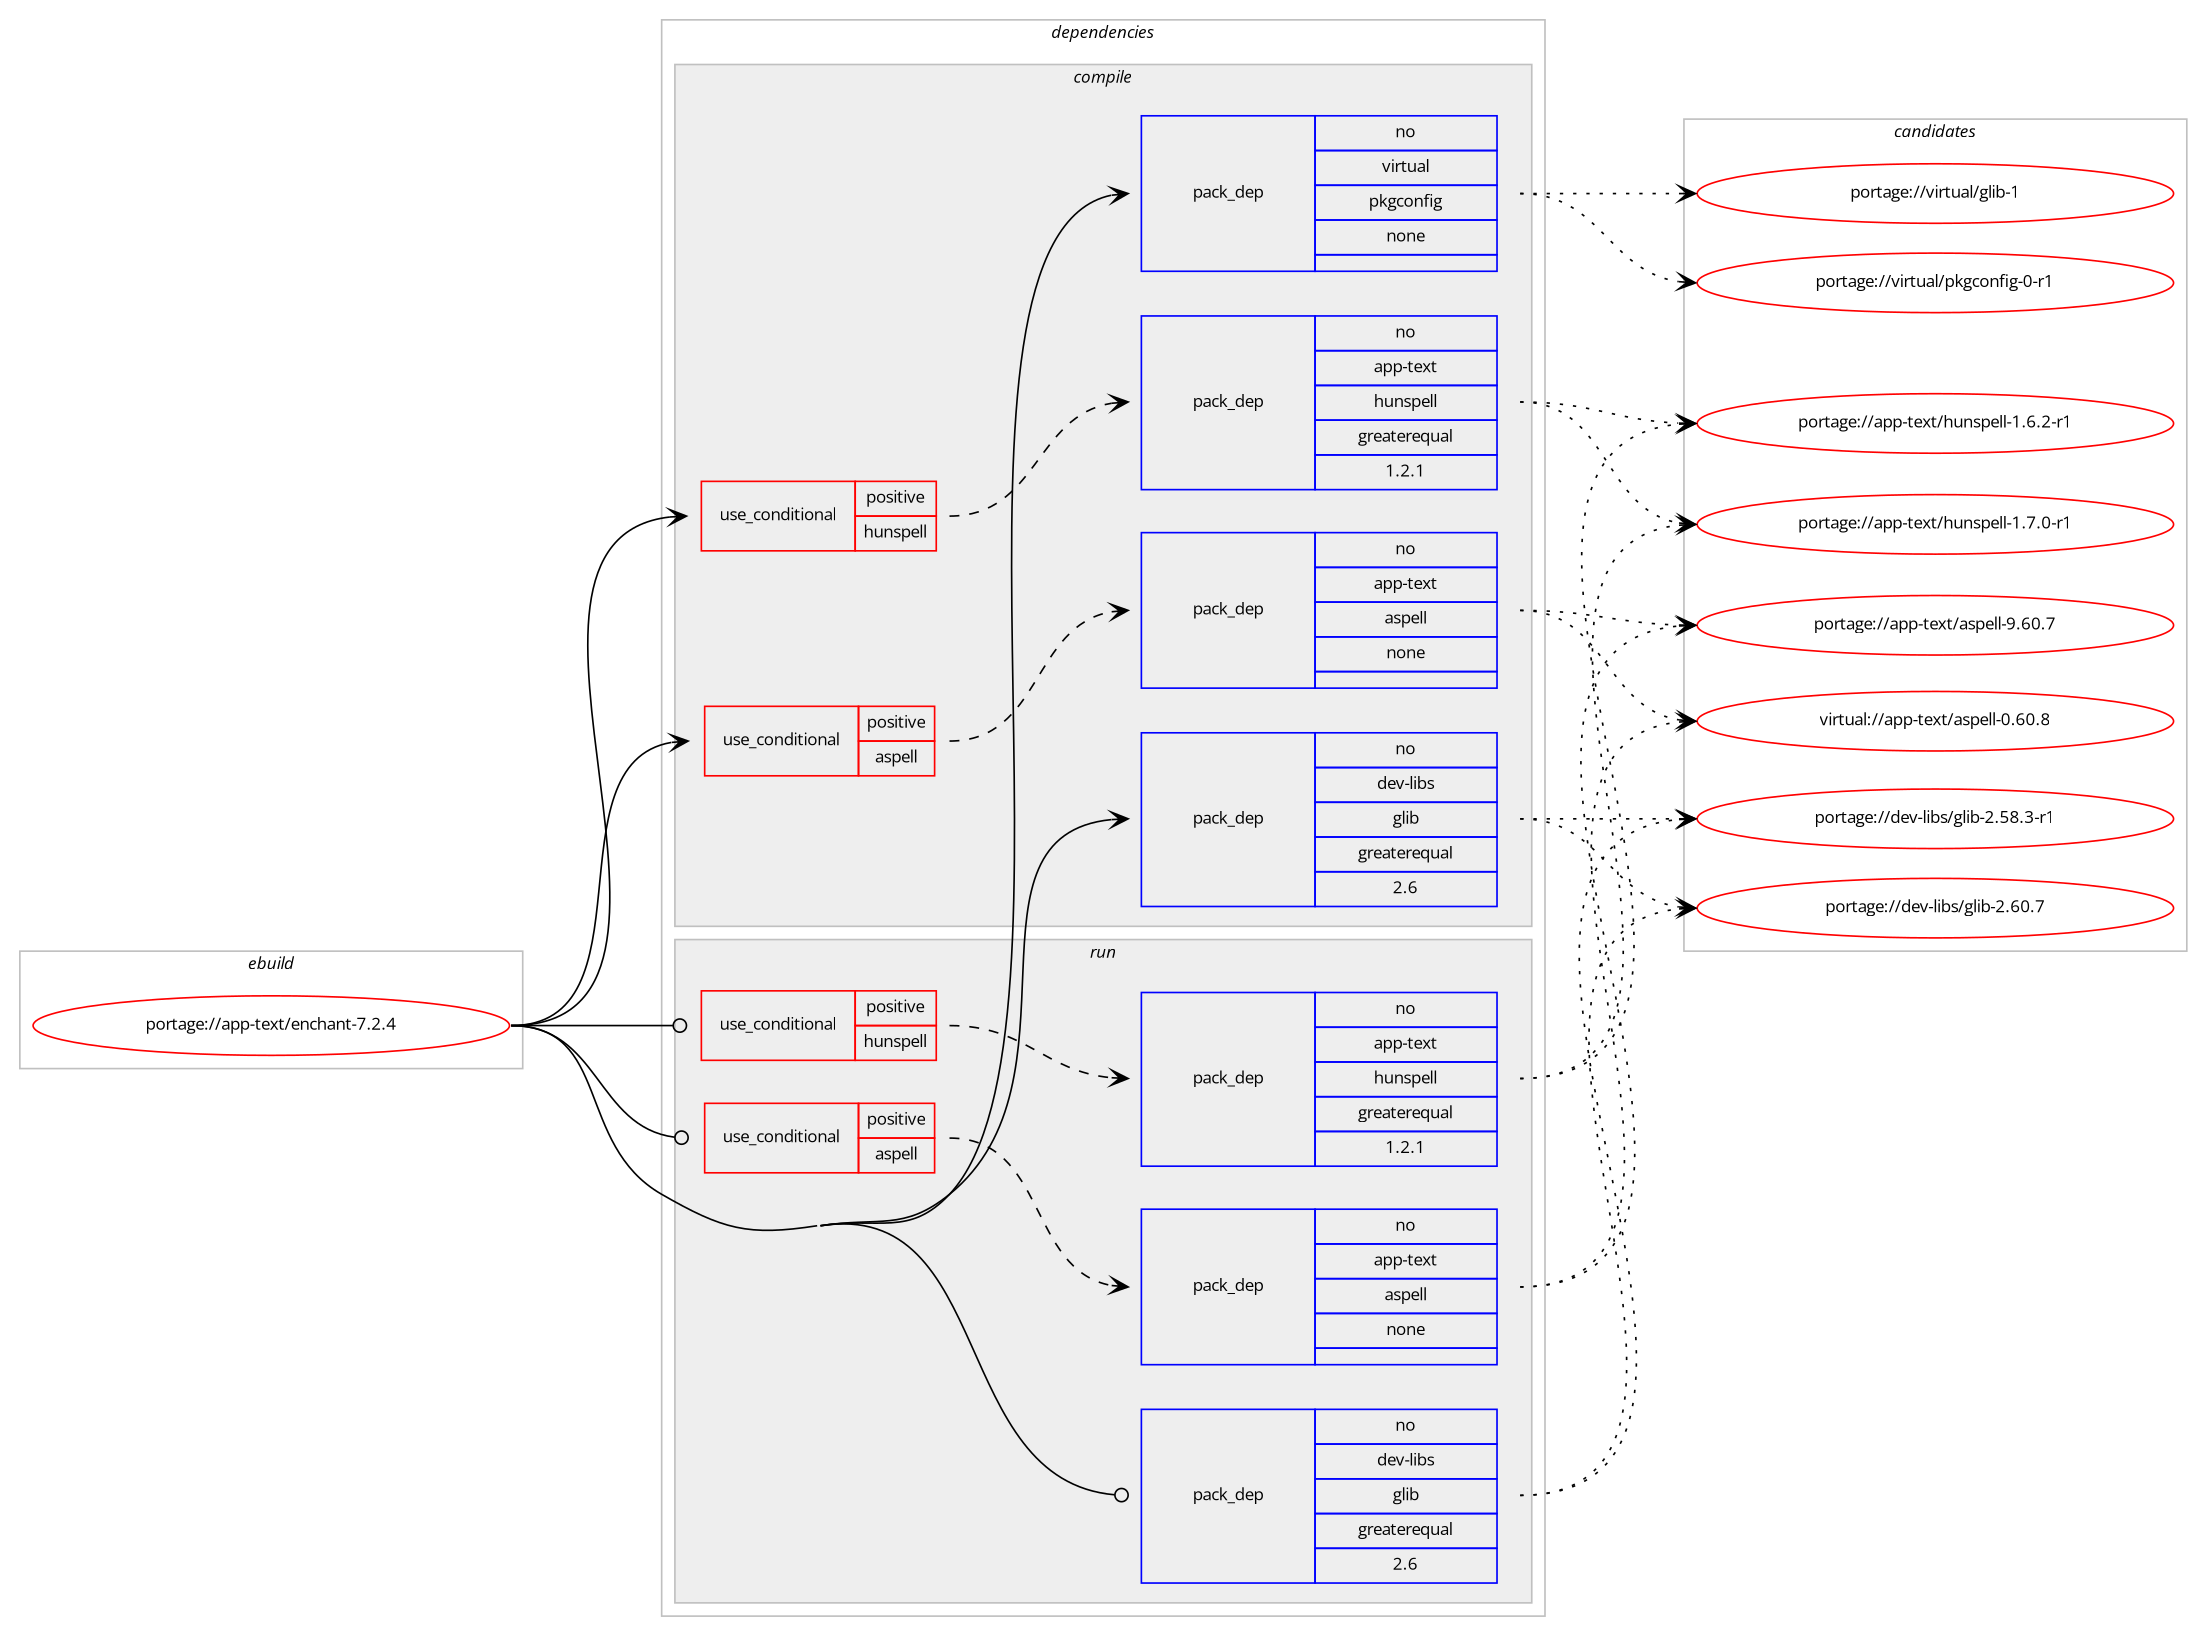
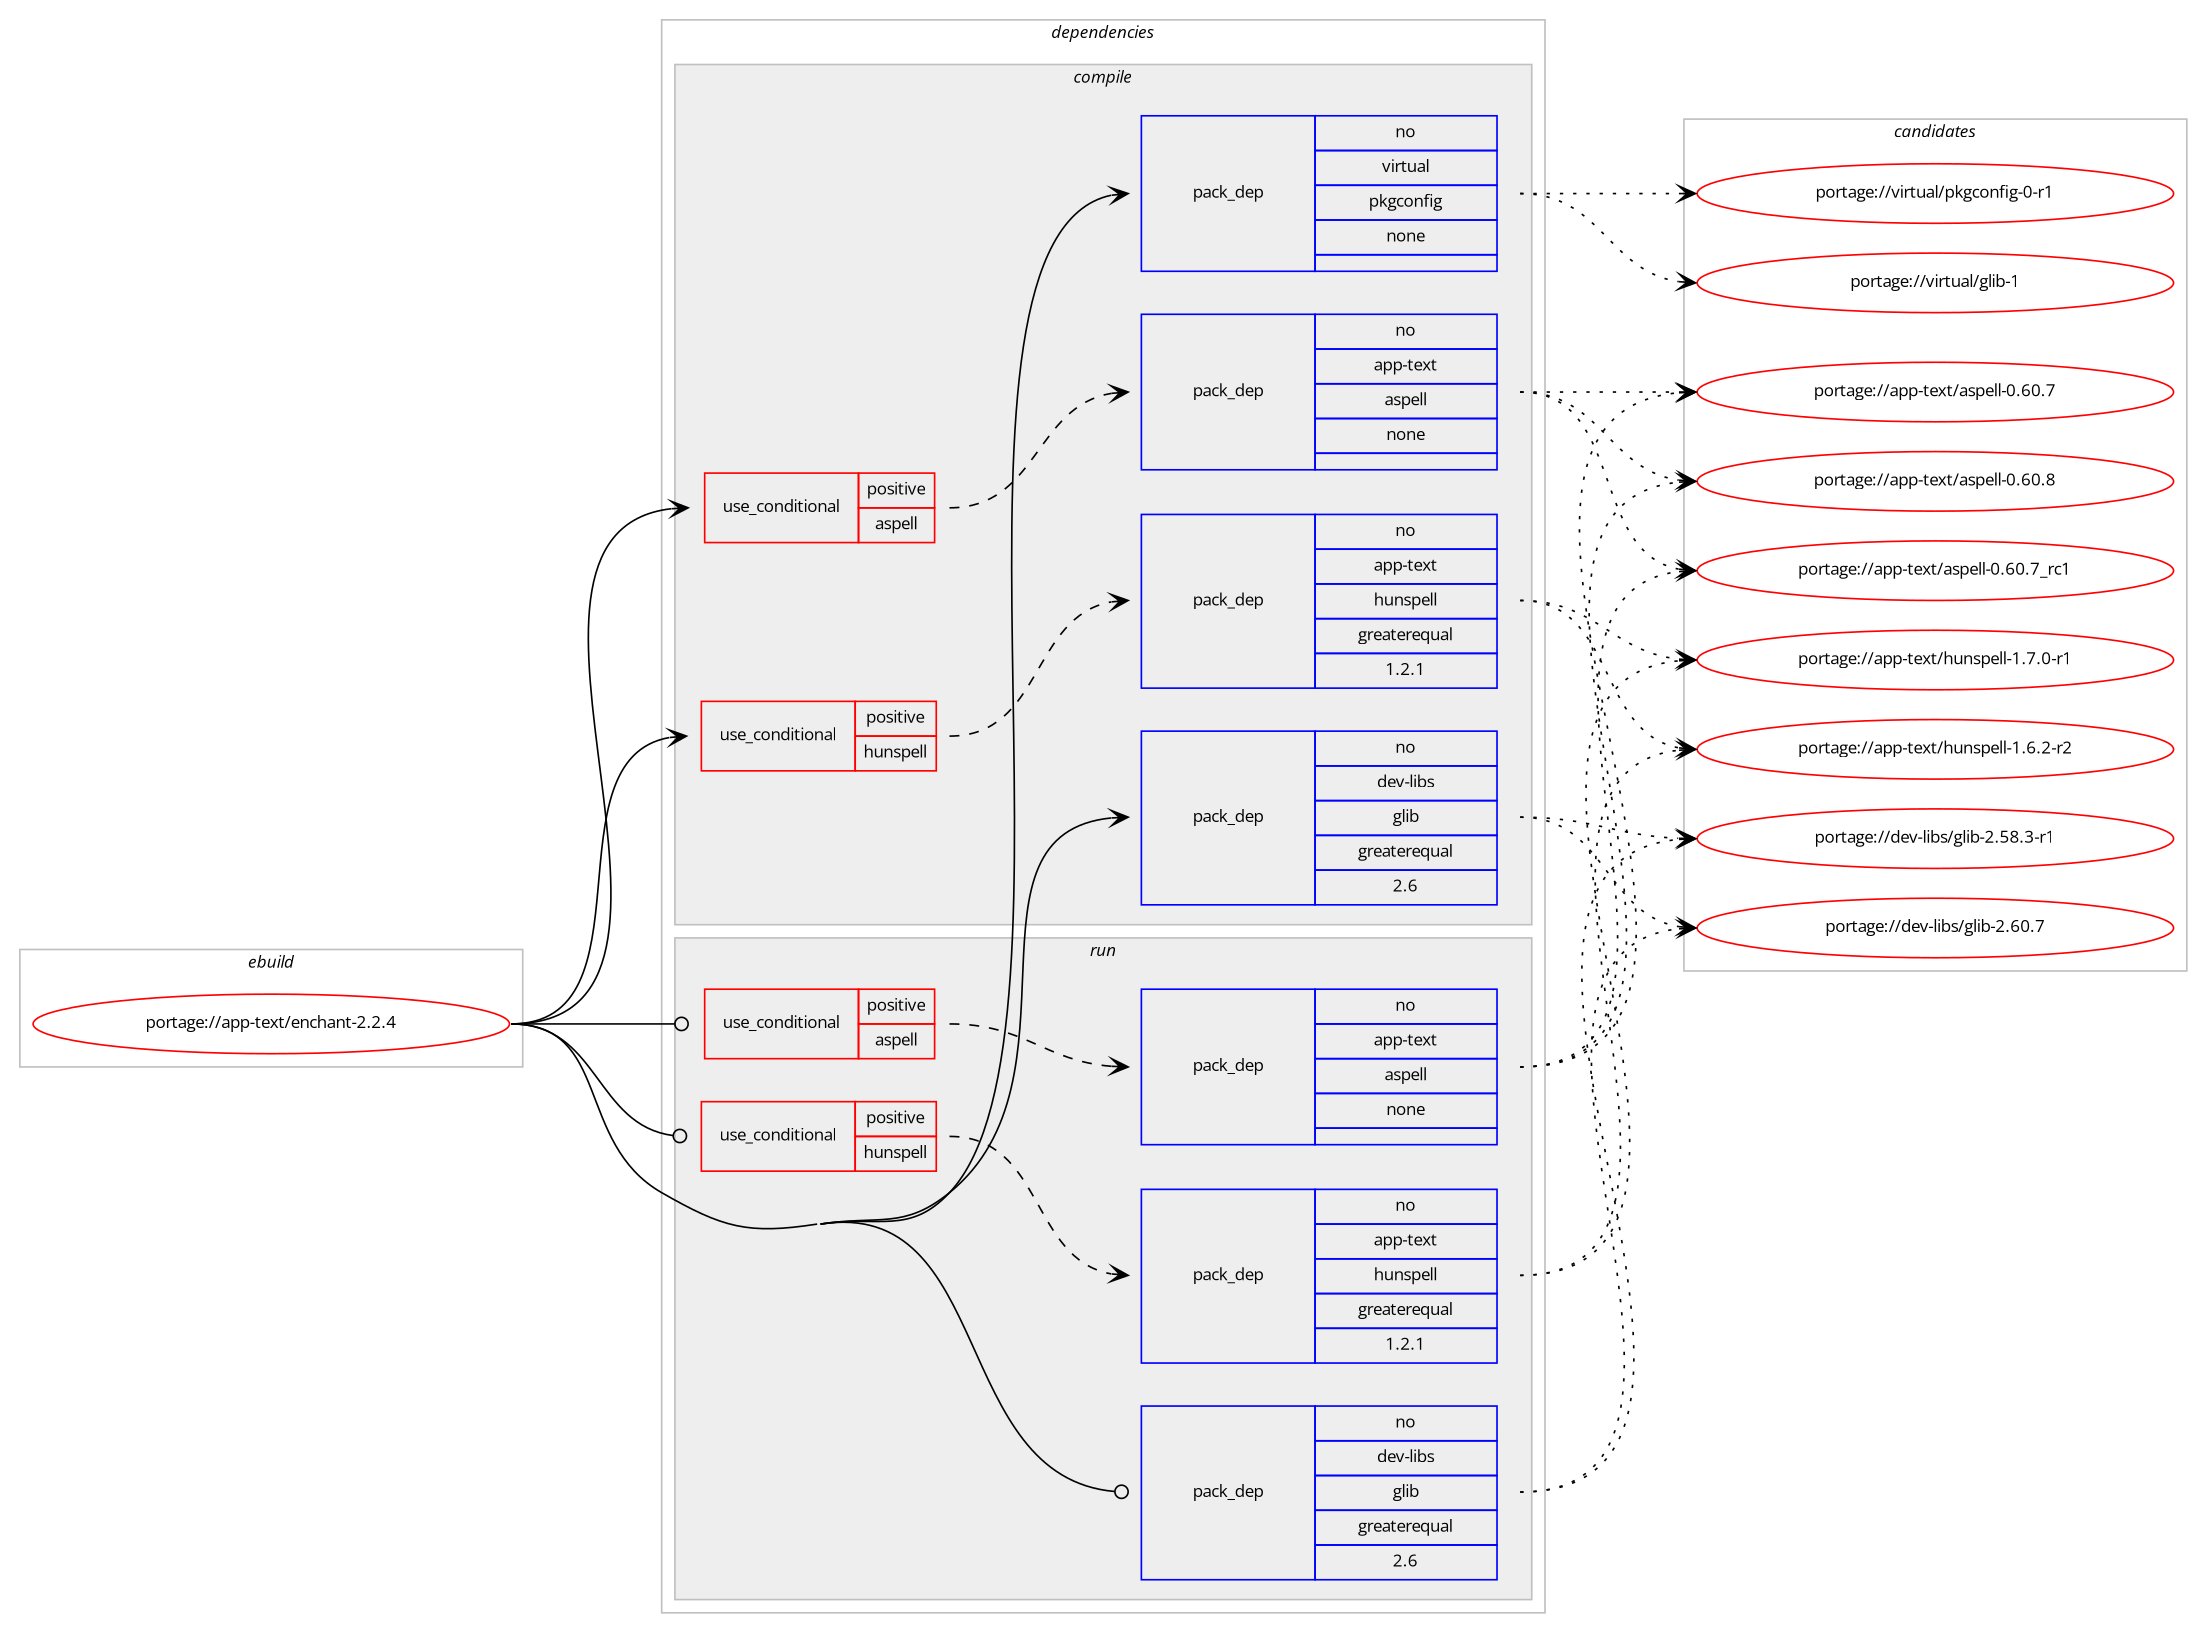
node "portage://app-text/hunspell-1.6.2-r1": label "portage://app-text/hunspell-1.6.2-r1" -> "portage://app-text/hunspell-1.6.2-r2"
node "portage://app-text/aspell-0.60.7_rc1": added
node "portage://app-text/aspell-9.60.7": label "portage://app-text/aspell-9.60.7" -> "portage://app-text/aspell-0.60.7"
node "virtual://app-text/aspell-0.60.8": label "virtual://app-text/aspell-0.60.8" -> "portage://app-text/aspell-0.60.8"
node "portage://app-text/enchant-7.2.4": label "portage://app-text/enchant-7.2.4" -> "portage://app-text/enchant-2.2.4"
